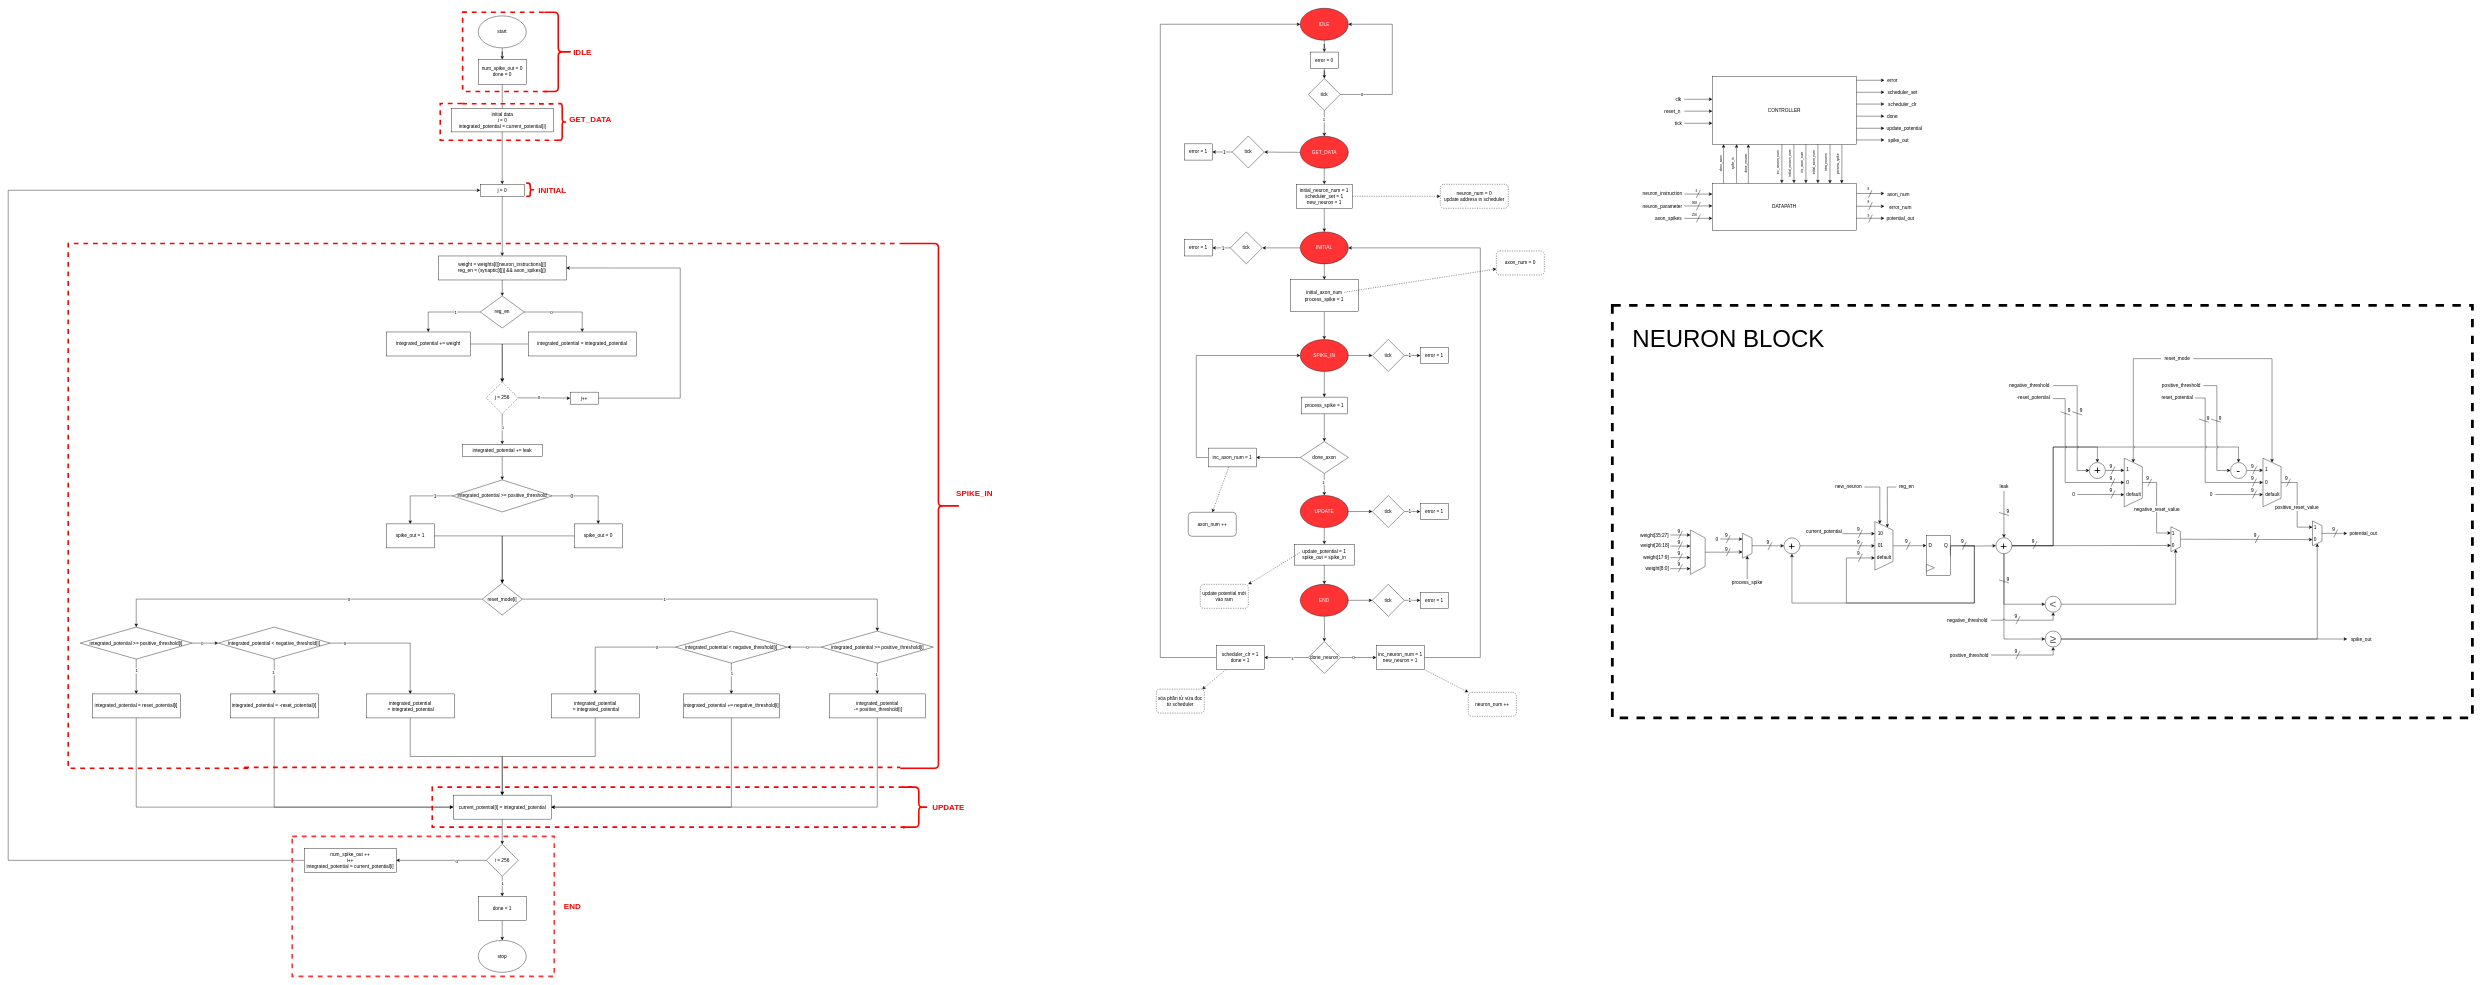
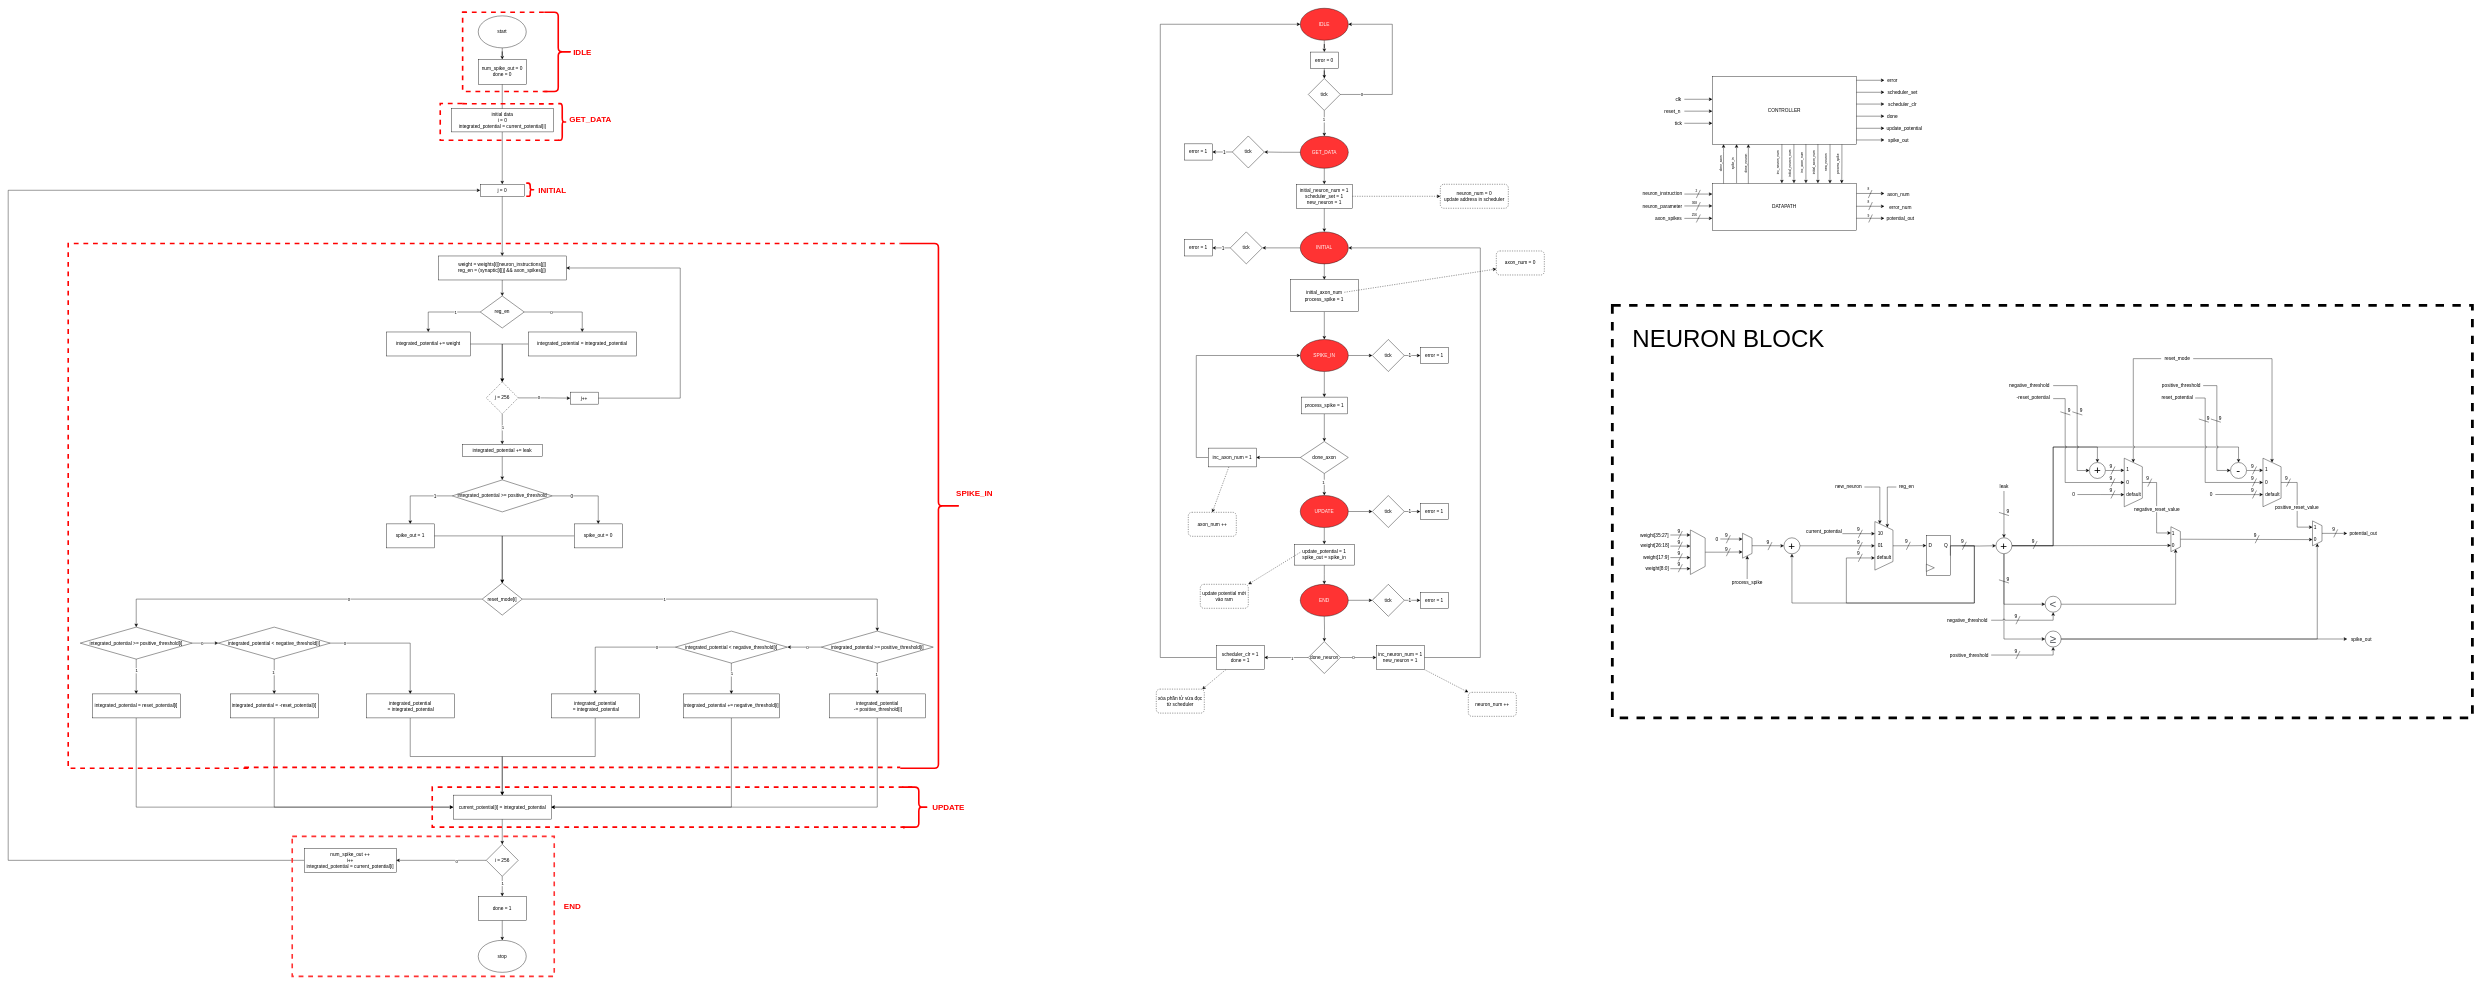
node "axon_num ++": style solid -> dashed
